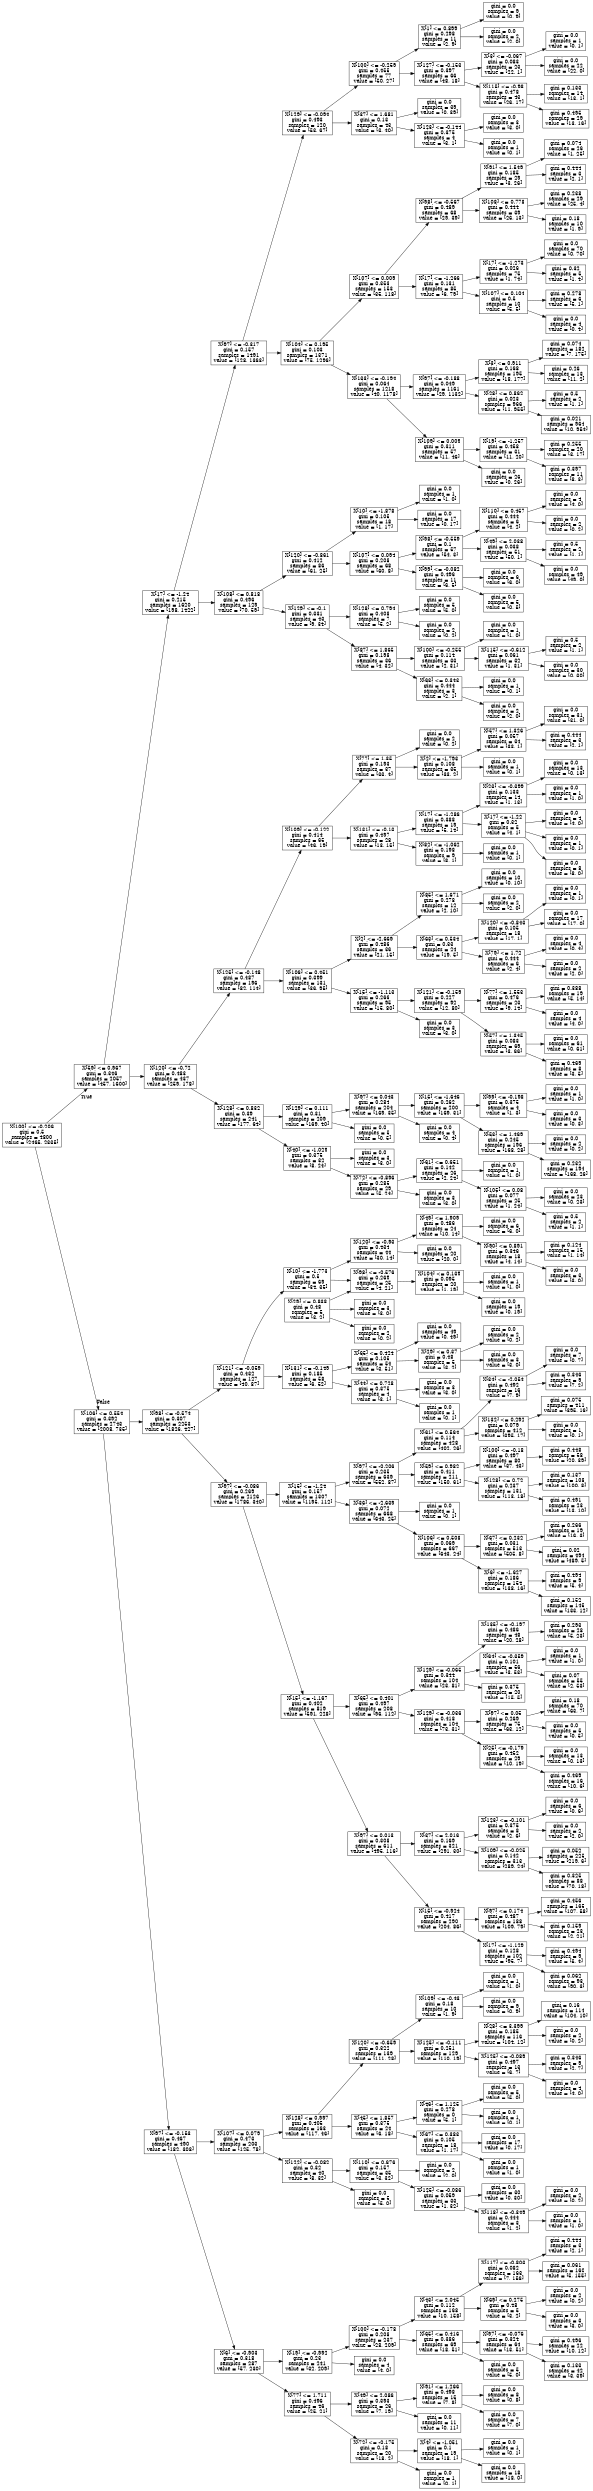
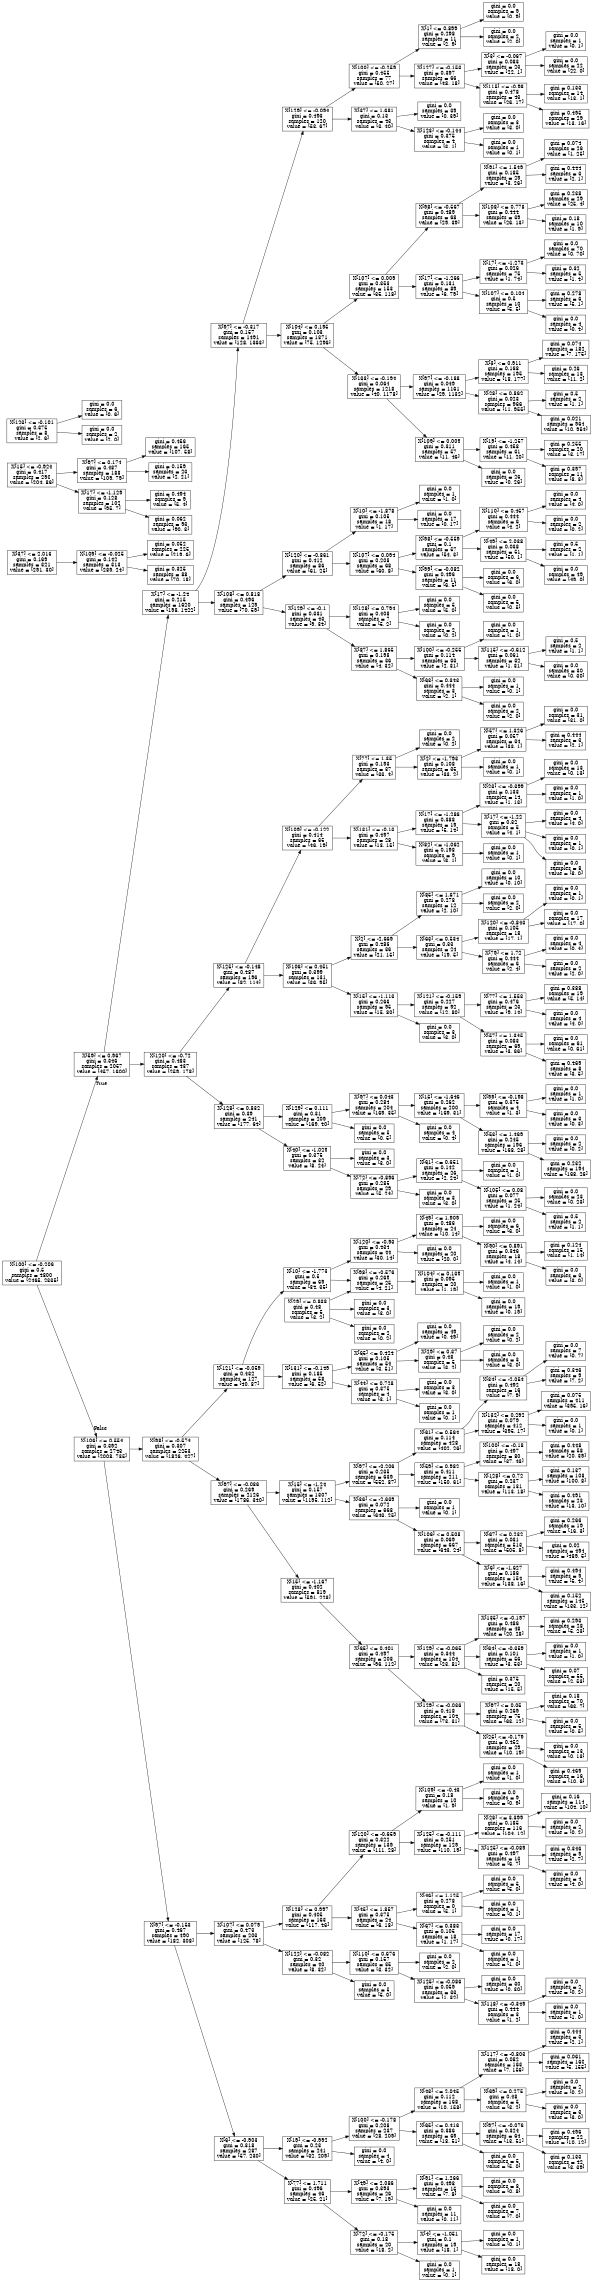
node "X[17] <= -1.266 gini = 0.131 samples = 85 value = [6, 79]": label "X[17] <= -1.266 gini = 0.131 samples = 85 value = [6, 79]" -> "X[17] <= -1.266 gini = 0.131 samples = 89 value = [6, 79]"
edge "X[37] <= 2.016 gini = 0.169 samples = 321 value = [291, 30]" -> "X[123] <= -0.101 gini = 0.375 samples = 8 value = [2, 6]": removed
node "X[97] <= 0.013 gini = 0.308 samples = 611 value = [495, 116]": removed
